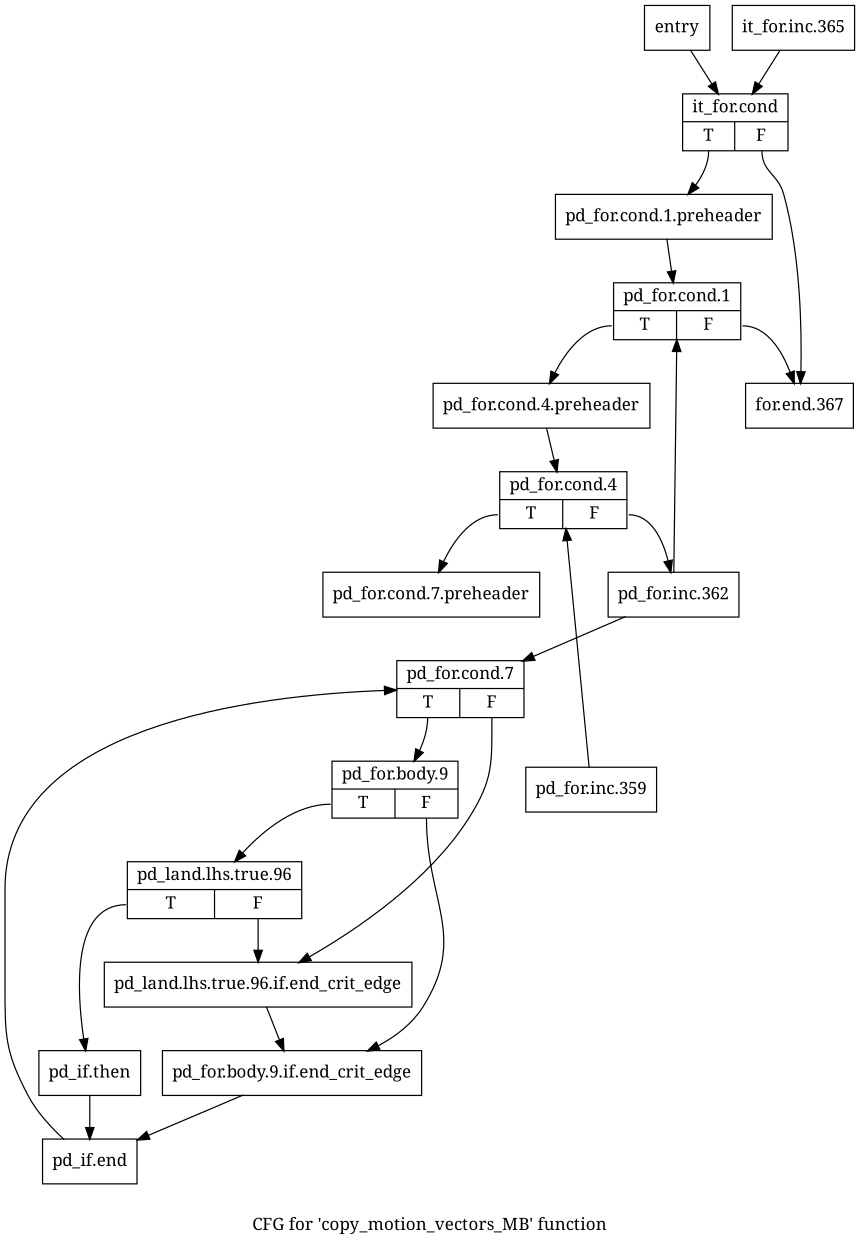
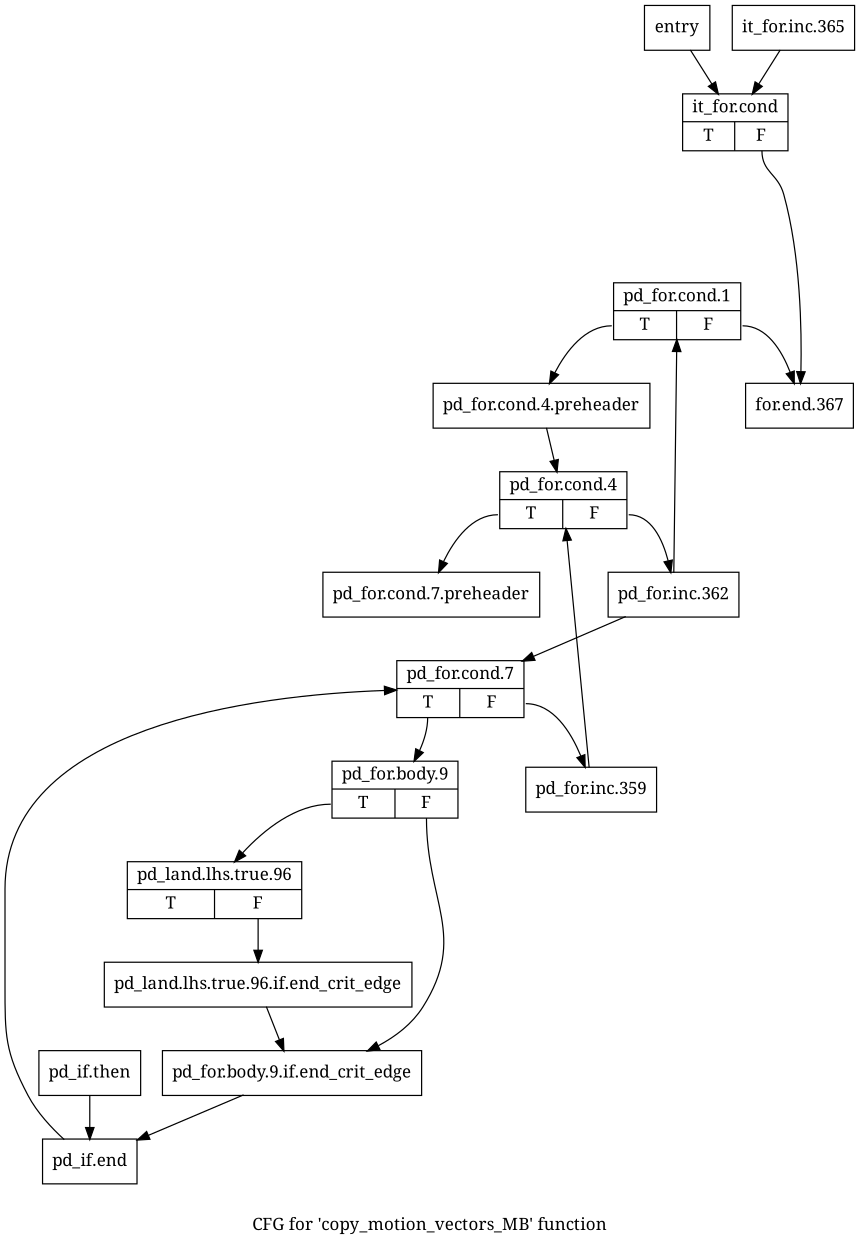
node "pd_for.cond.1.preheader": removed
edge "pd_for.cond.7" -> "pd_land.lhs.true.96.if.end_crit_edge": now "pd_for.cond.7" -> "pd_for.inc.359"
edge "pd_land.lhs.true.96" -> "pd_if.then": removed
